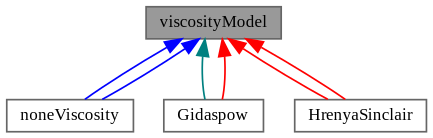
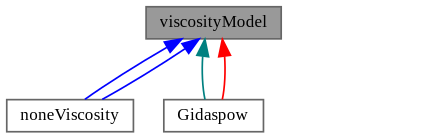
node "HrenyaSinclair": removed
